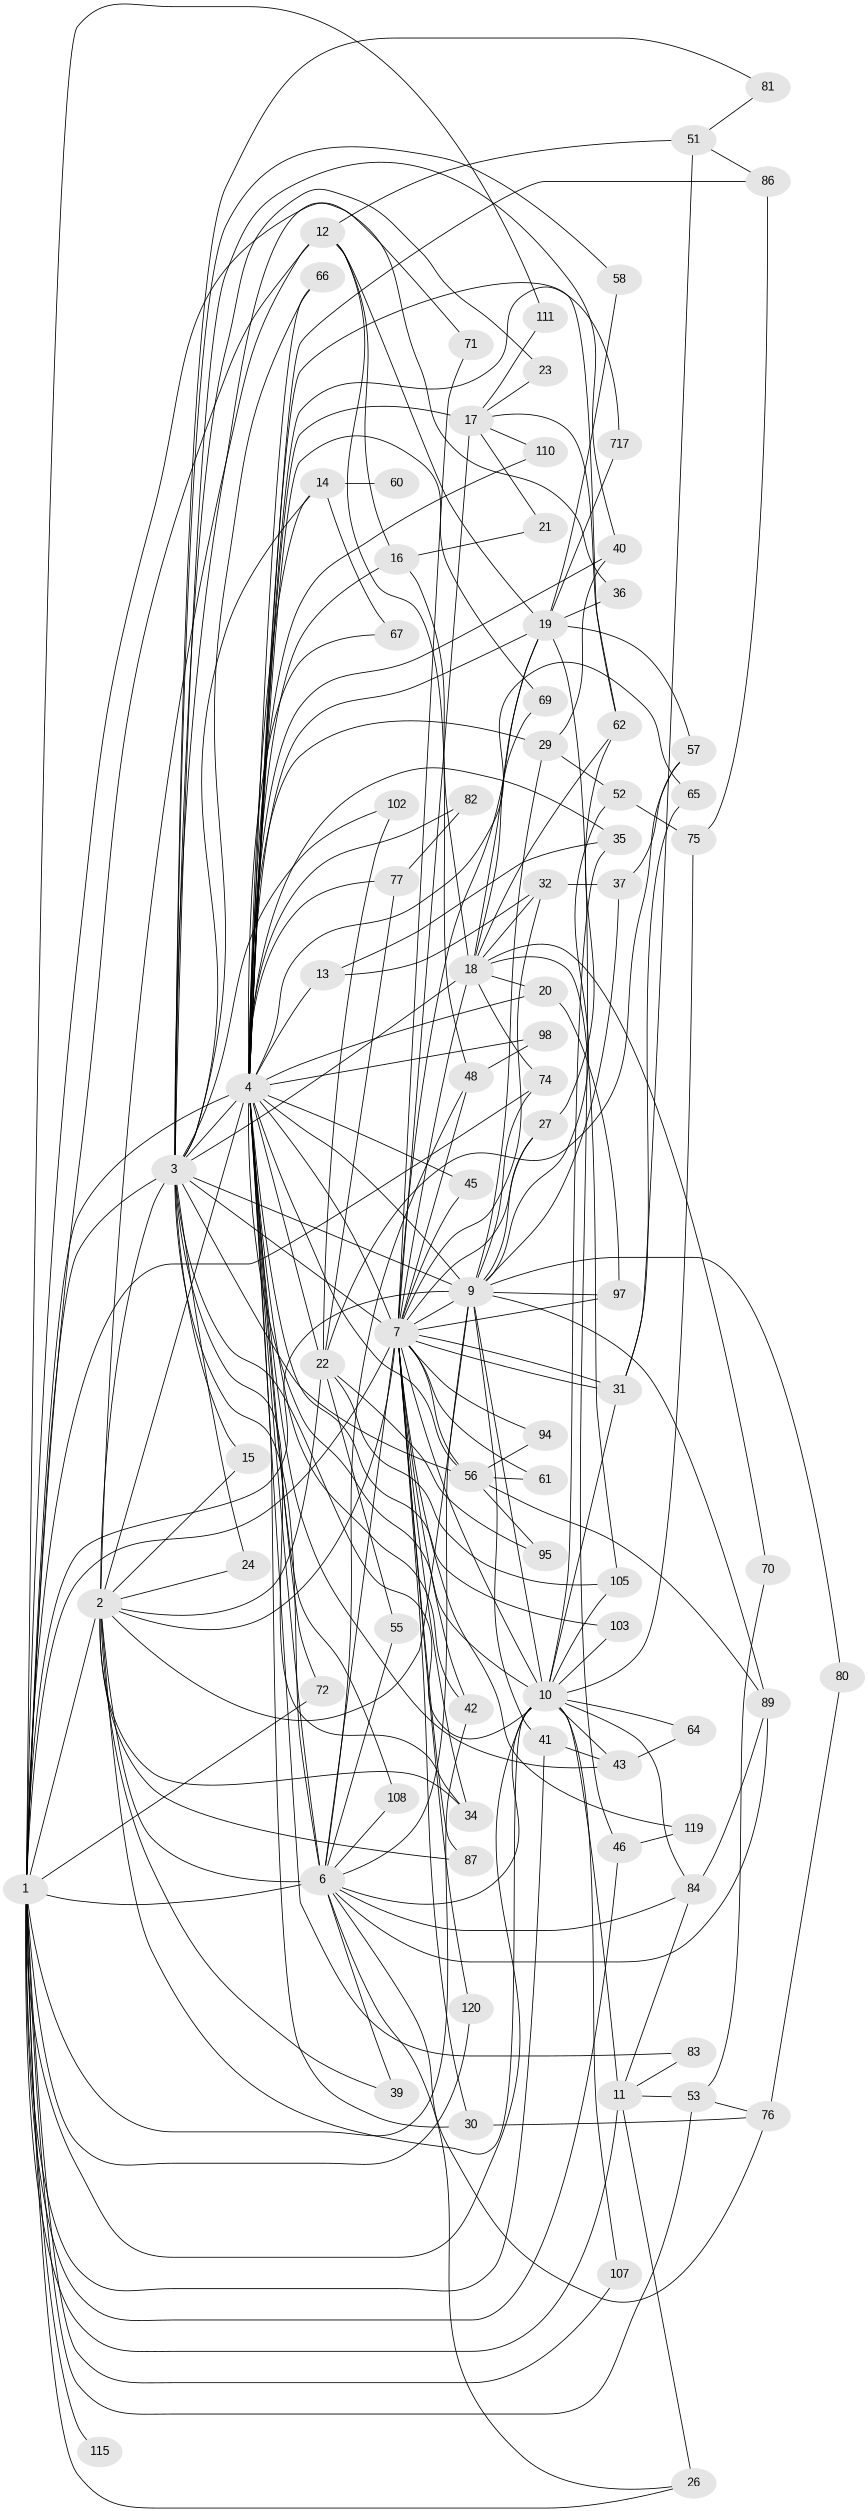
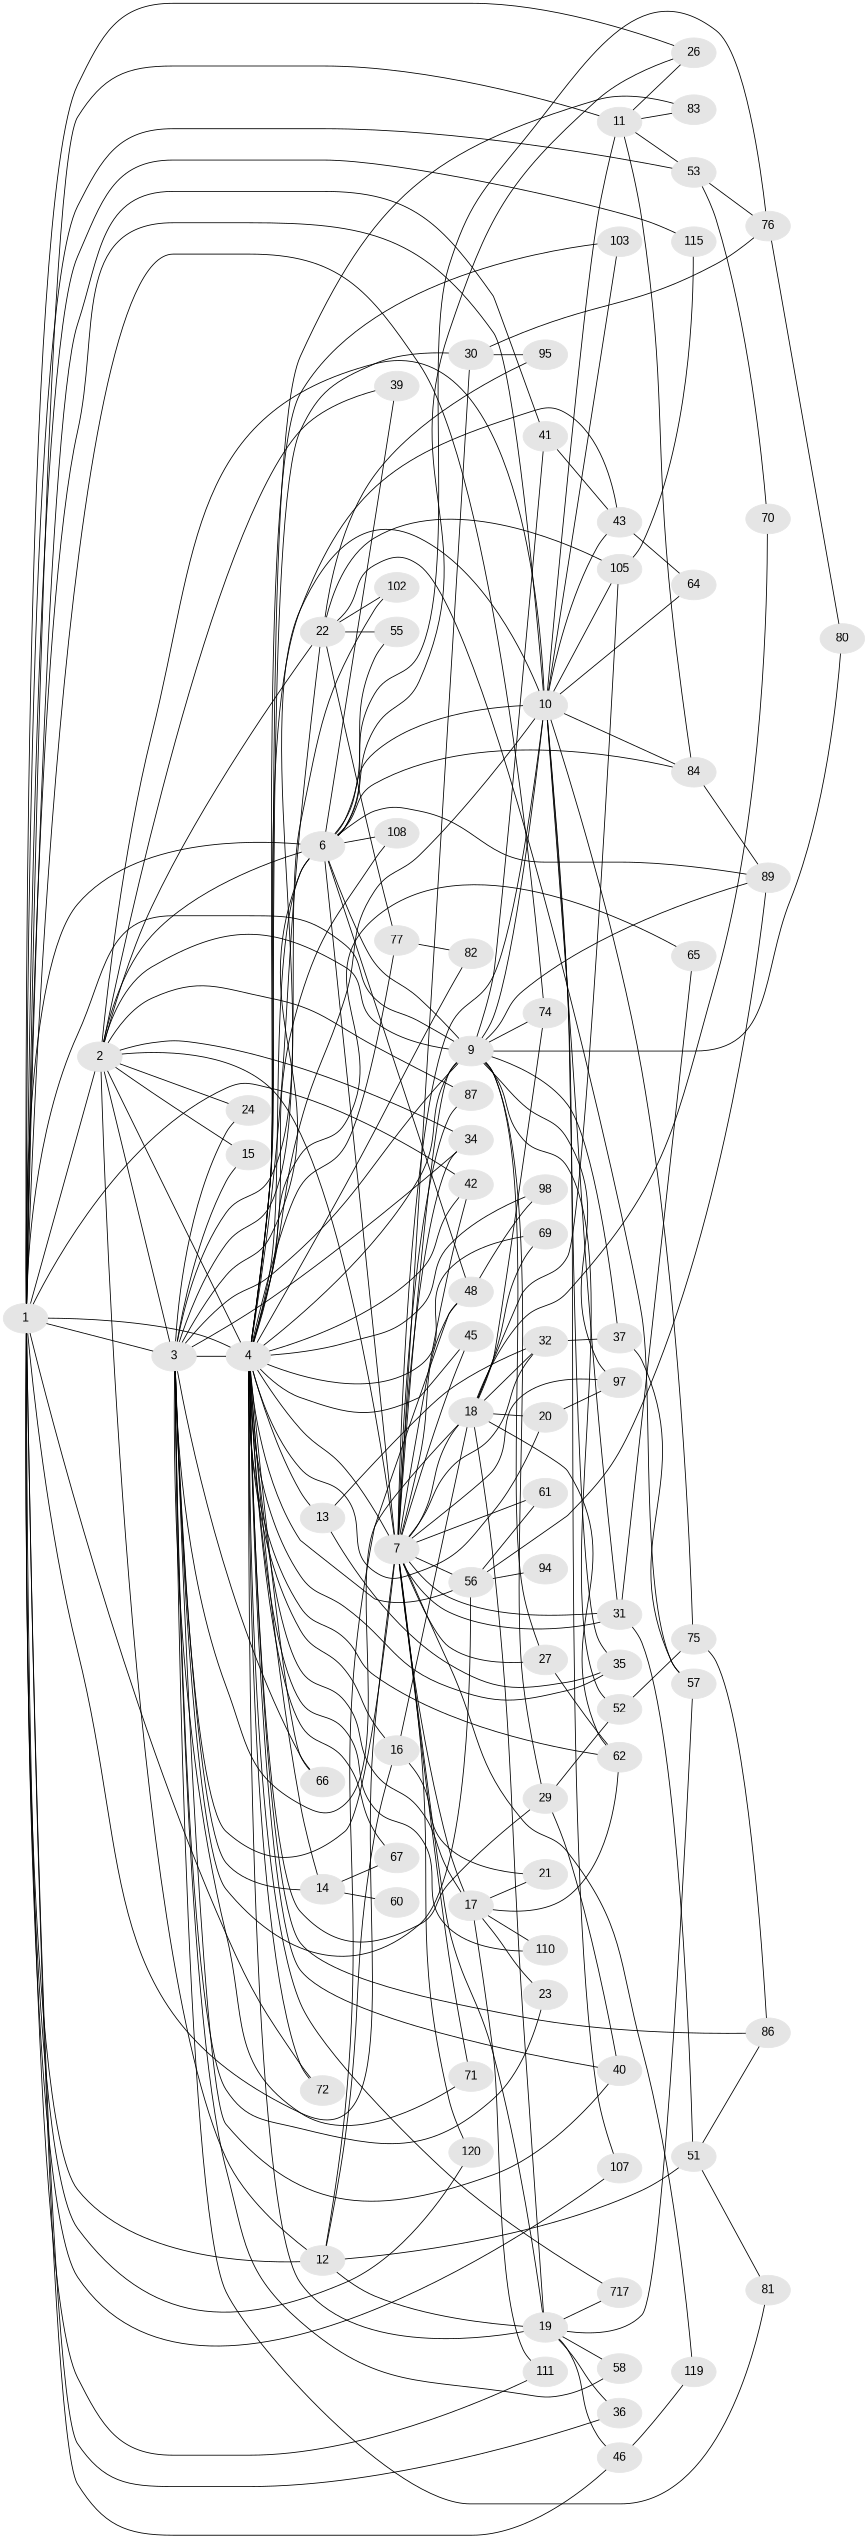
edge "115" -- "105": added
edge "7" -- "94": removed
edge "56" -- "95": now "30" -- "95"
